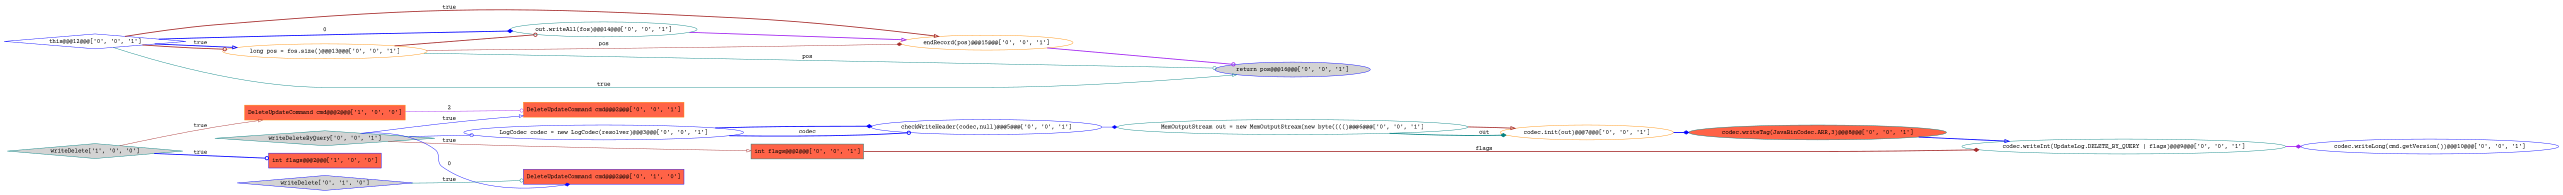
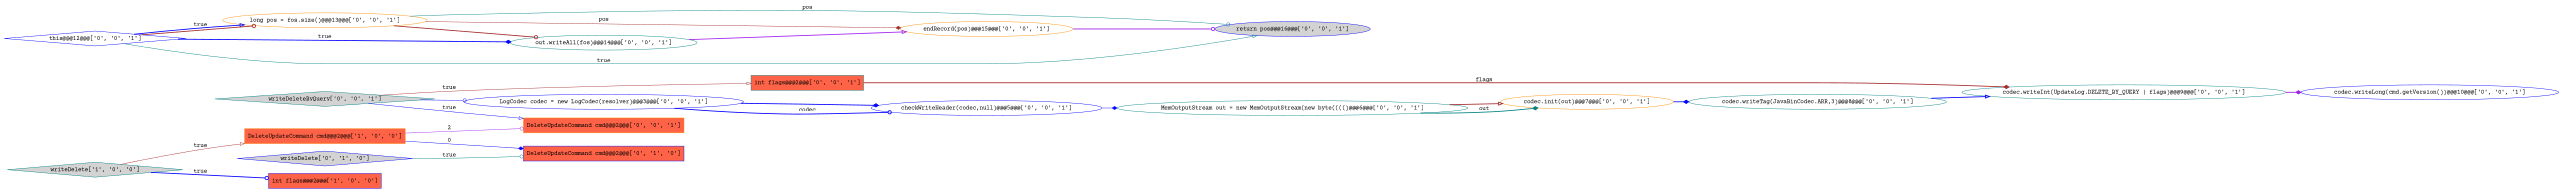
edge "this@@@12@@@['0', '0', '1']" -> "endRecord(pos)@@@15@@@['0', '0', '1']": removed, label "true"
edge "this@@@12@@@['0', '0', '1']" -> "out.writeAll(fos)@@@14@@@['0', '0', '1']": label "0" -> "true"
node "codec.writeTag(JavaBinCodec.ARR,3)@@@8@@@['0', '0', '1']": fillcolor tomato -> white
edge "writeDeleteByQuery['0', '0', '1']" -> "DeleteUpdateCommand cmd@@@2@@@['0', '1', '0']": now "DeleteUpdateCommand cmd@@@2@@@['1', '0', '0']" -> "DeleteUpdateCommand cmd@@@2@@@['0', '1', '0']"
